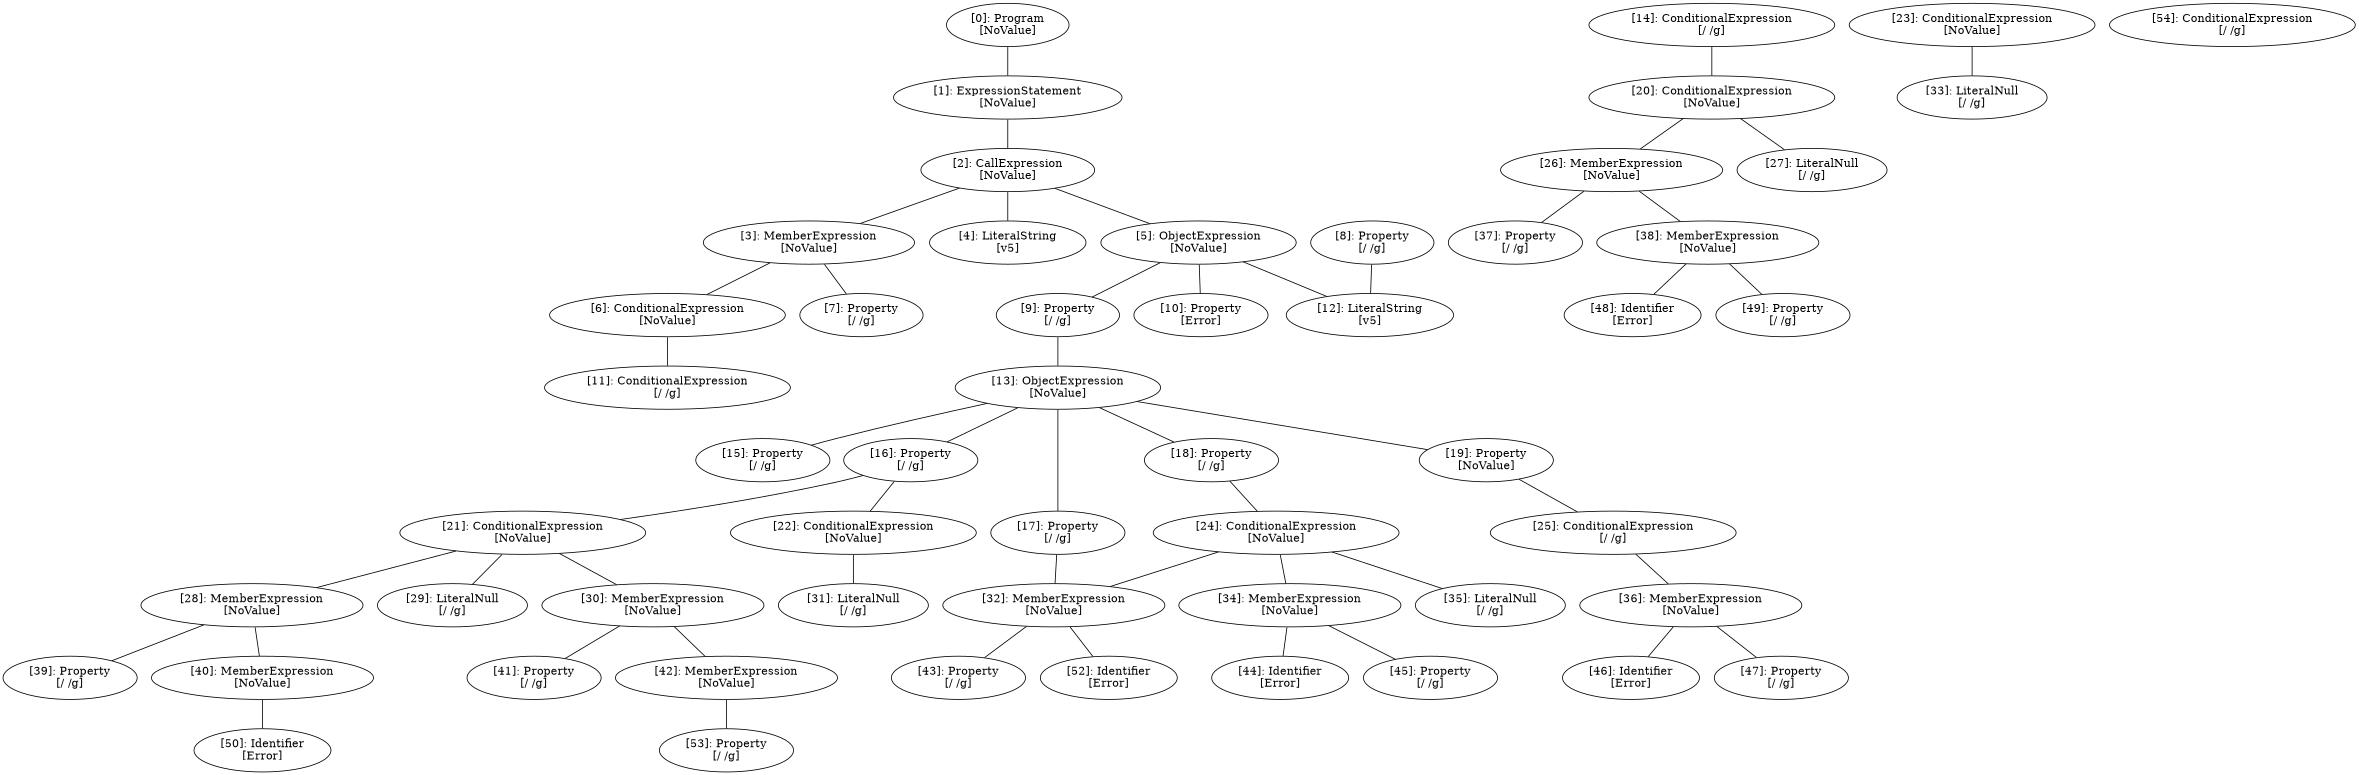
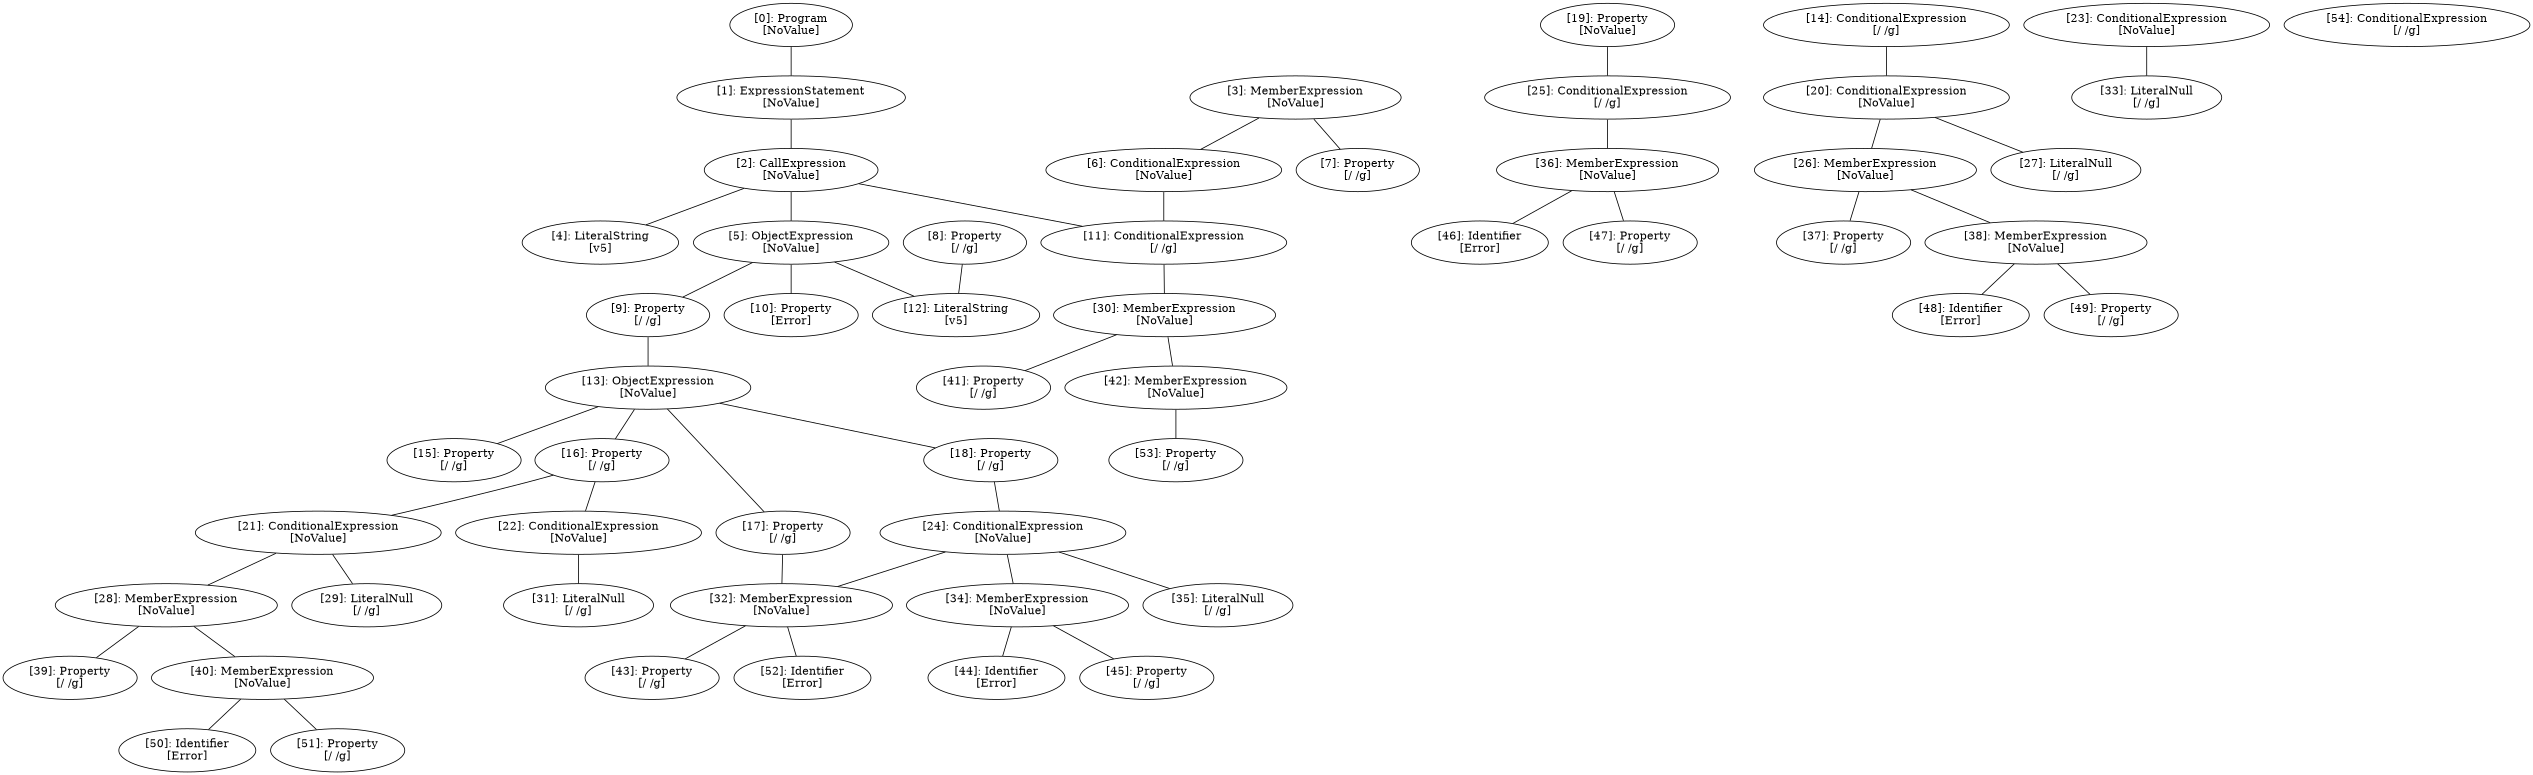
edge "[2]: CallExpression [NoValue]" -- "[3]: MemberExpression [NoValue]": now "[2]: CallExpression [NoValue]" -- "[11]: ConditionalExpression [/ /g]"
edge "[13]: ObjectExpression [NoValue]" -- "[19]: Property [NoValue]": removed
edge "[21]: ConditionalExpression [NoValue]" -- "[30]: MemberExpression [NoValue]": now "[11]: ConditionalExpression [/ /g]" -- "[30]: MemberExpression [NoValue]"
node "[51]: Property [/ /g]": added
